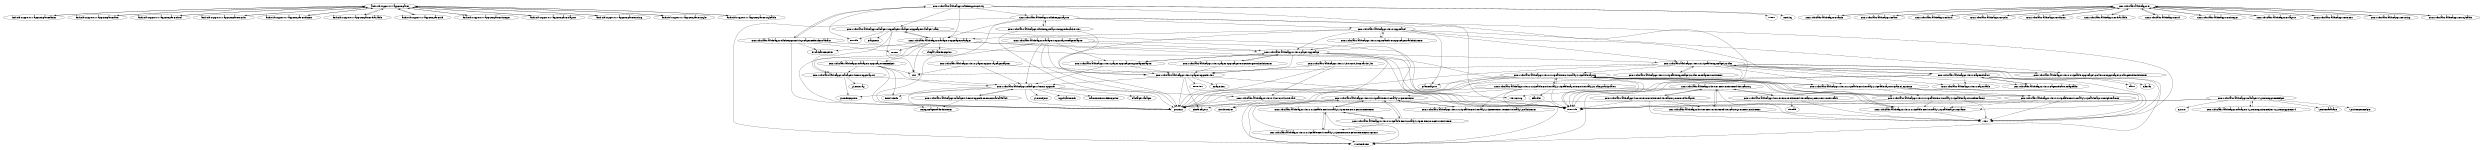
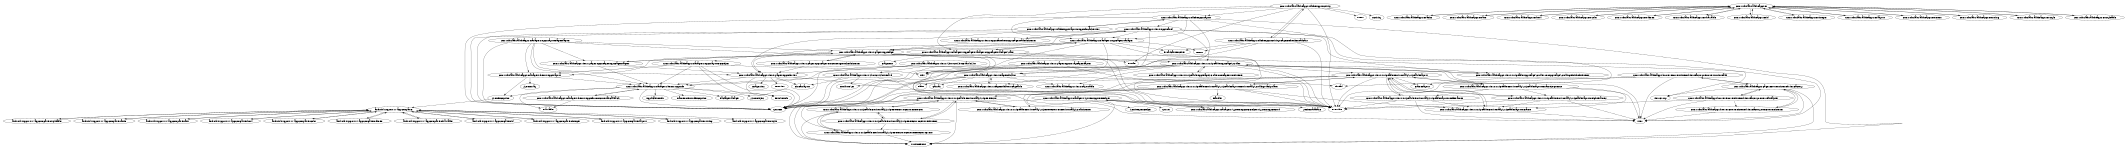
edge "android.support.v7.appcompat.R$style" -> "android.support.v7.appcompat.R": now "JSONException" -> "android.support.v7.appcompat.R"
node "com.rufuslabs.alltheapps.R$style": added
node "IllegalStateException": removed
edge "com.rufuslabs.alltheapps.views.pages.AppsArrayPageAdapter" -> "com.rufuslabs.alltheapps.views.pages.AppInfoView": now "com.rufuslabs.alltheapps.views.pages.AppsArrayPageAdapter" -> "Thread"
node "com.rufuslabs.alltheapps.hoover.HooverListenedViewFactory": label "com.rufuslabs.alltheapps.hoover.HooverListenedViewFactory" -> "com.rufuslabs.alltheapps.pages.HooverListenedViewFactory"
edge "com.rufuslabs.alltheapps.managers.benns.AppInfo" -> "com.rufuslabs.alltheapps.views.ShortcutSlotsBoard": reversed
node "OnAppsPageLoadedListener": label "OnAppsPageLoadedListener" -> "Drawable"
